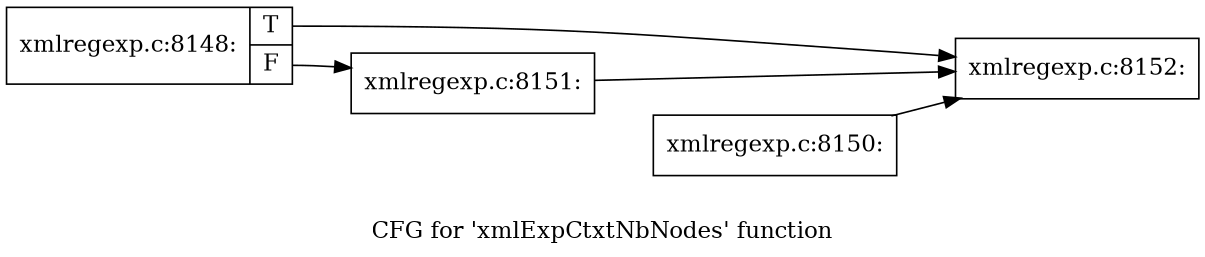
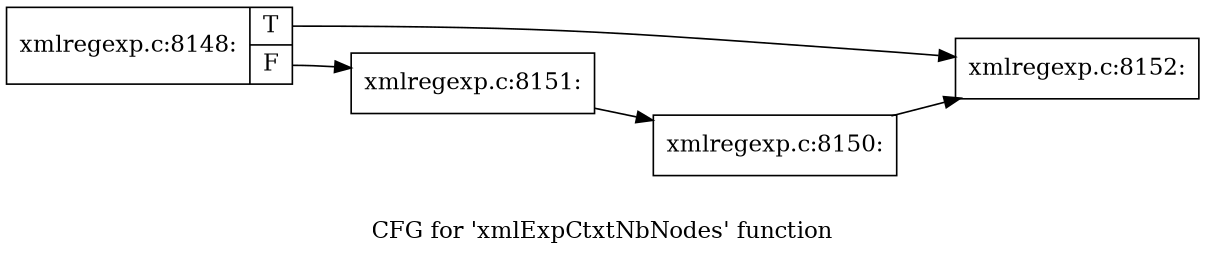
edge "xmlregexp.c:8151:" -> "xmlregexp.c:8152:": now "xmlregexp.c:8151:" -> "xmlregexp.c:8150:"
